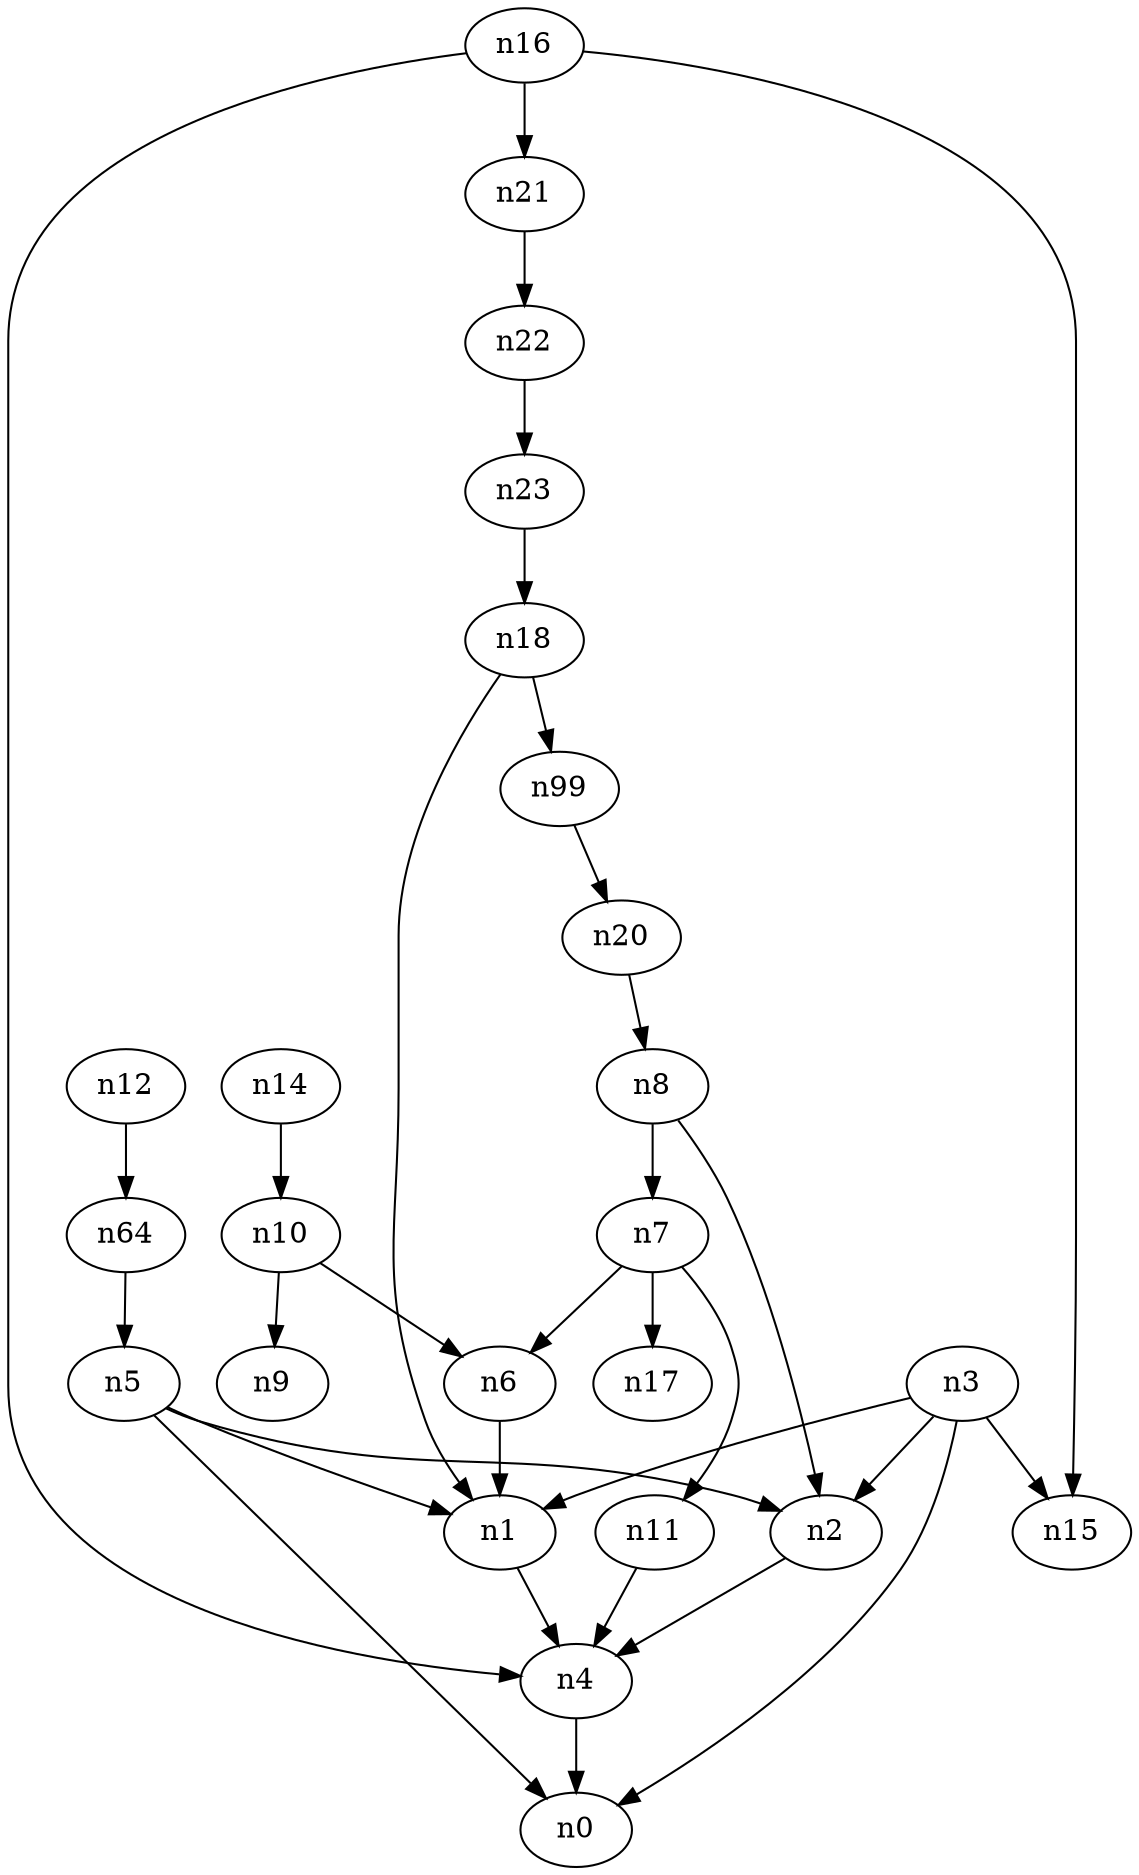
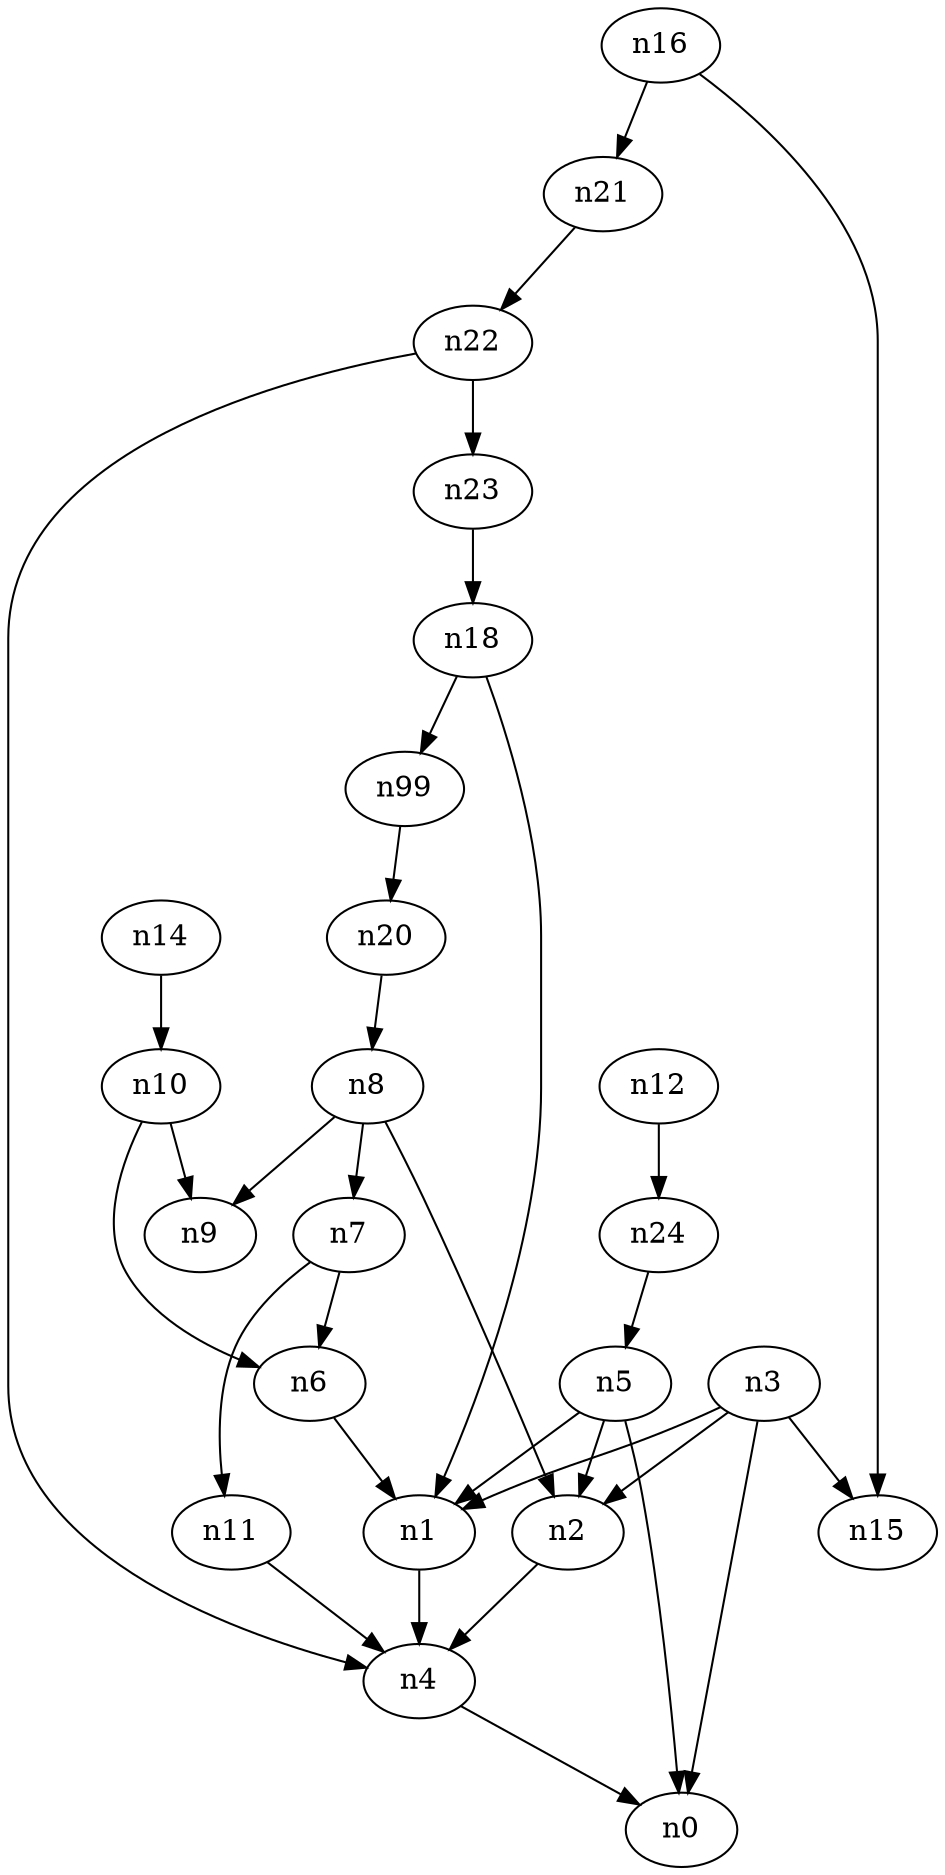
edge "n16" -> "n4": now "n22" -> "n4"
edge "n8" -> "n9": added
node "n64": label "n64" -> "n24"
node "n17": removed
